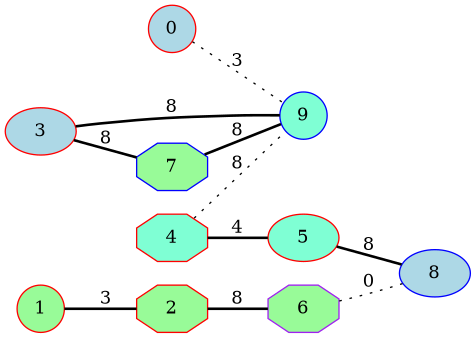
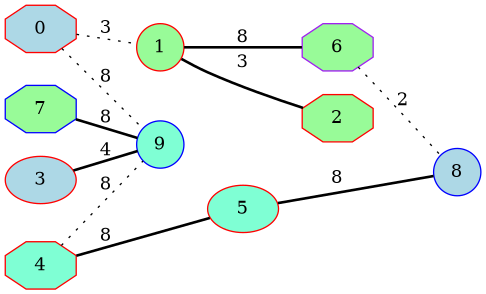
node "0": shape circle -> octagon
edge "0" -- "1": added, label "3"
edge "0" -- "9": label "3" -> "8"
edge "9" -- "3": label "8" -> "4"
edge "3" -- "7": removed, label "8"
edge "4" -- "5": label "4" -> "8"
node "8": shape ellipse -> circle
edge "8" -- "6": label "0" -> "2"
edge "2" -- "6": now "1" -- "6"
